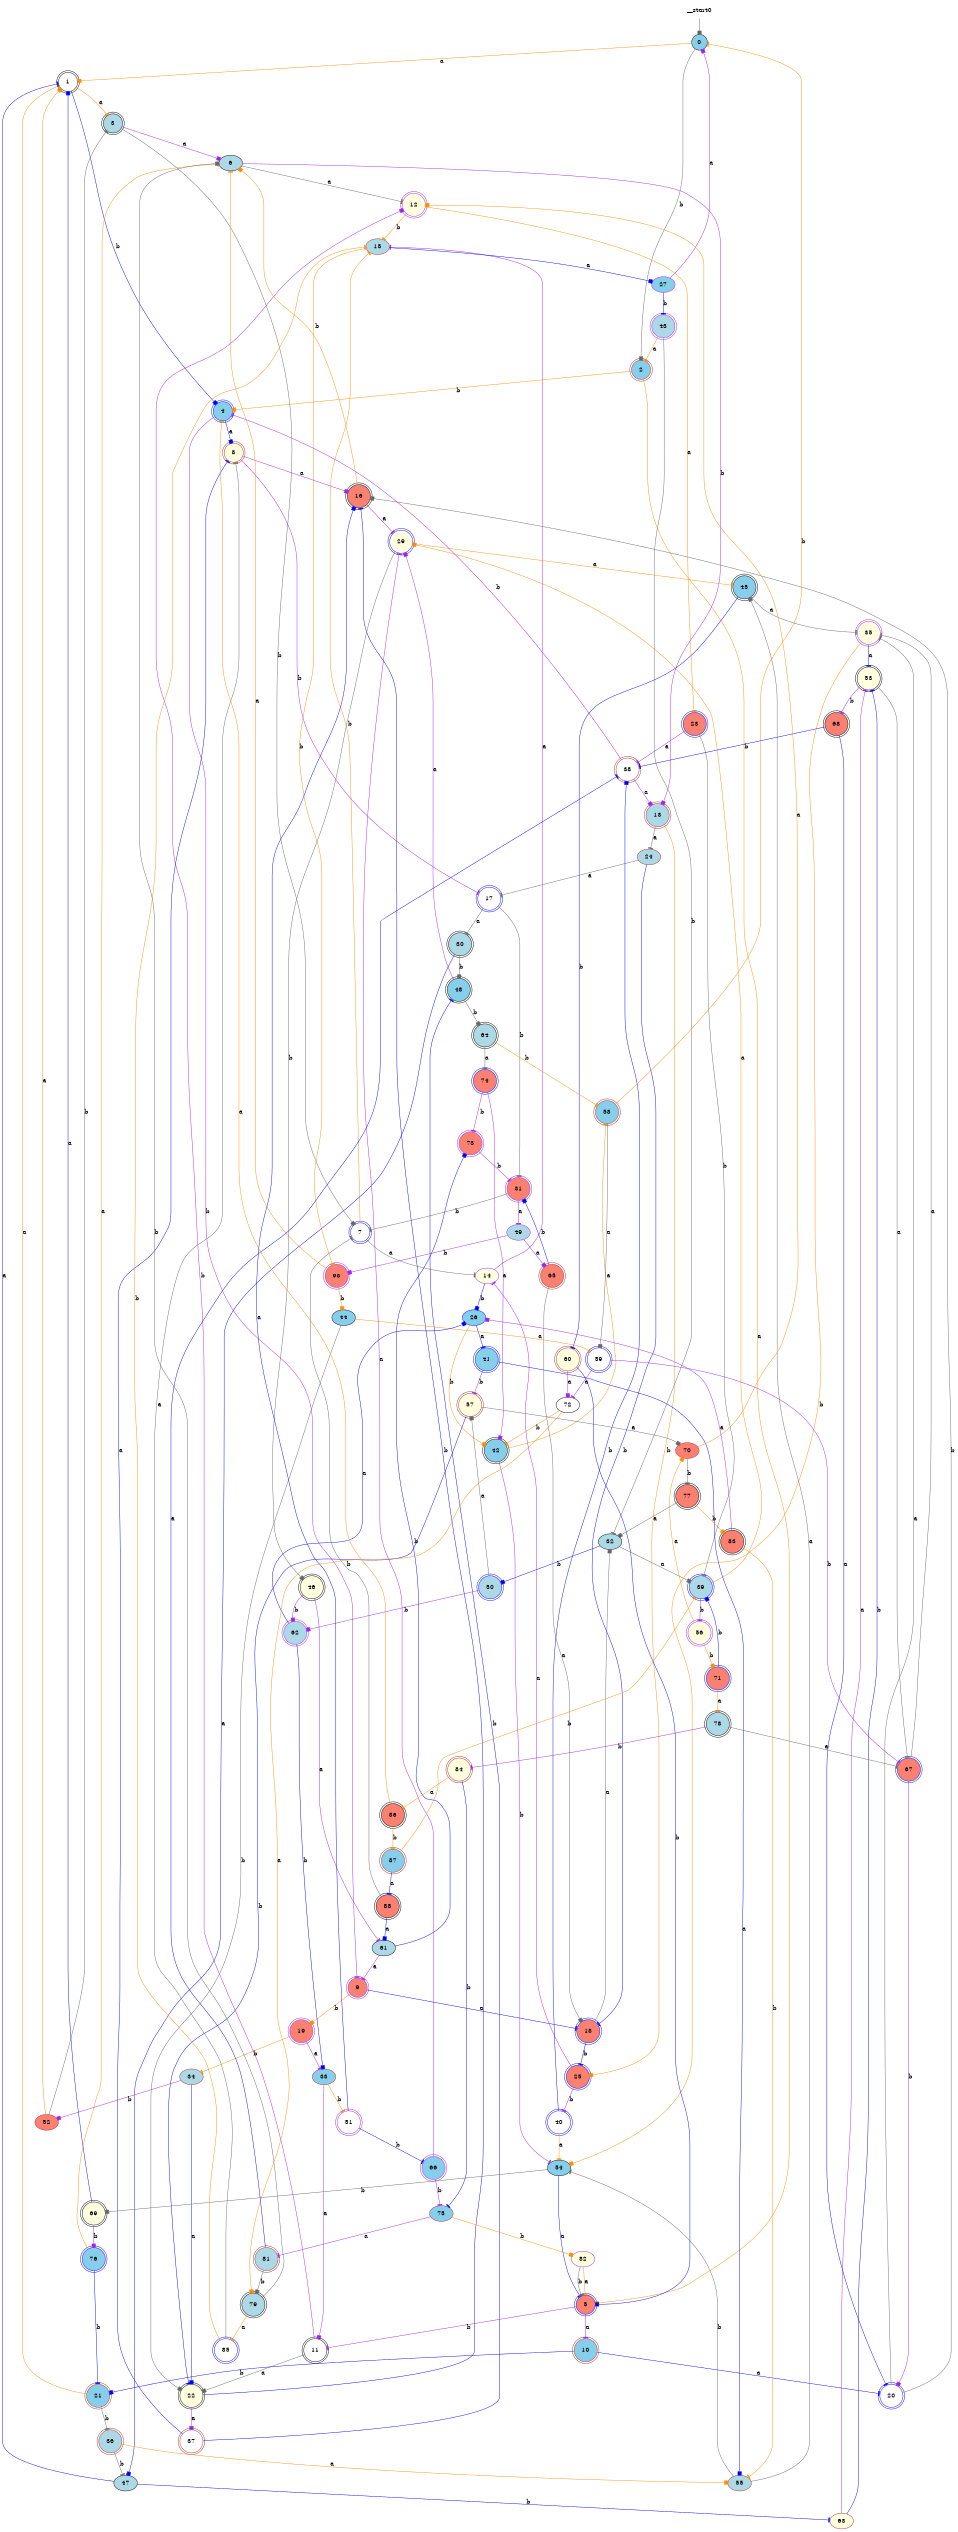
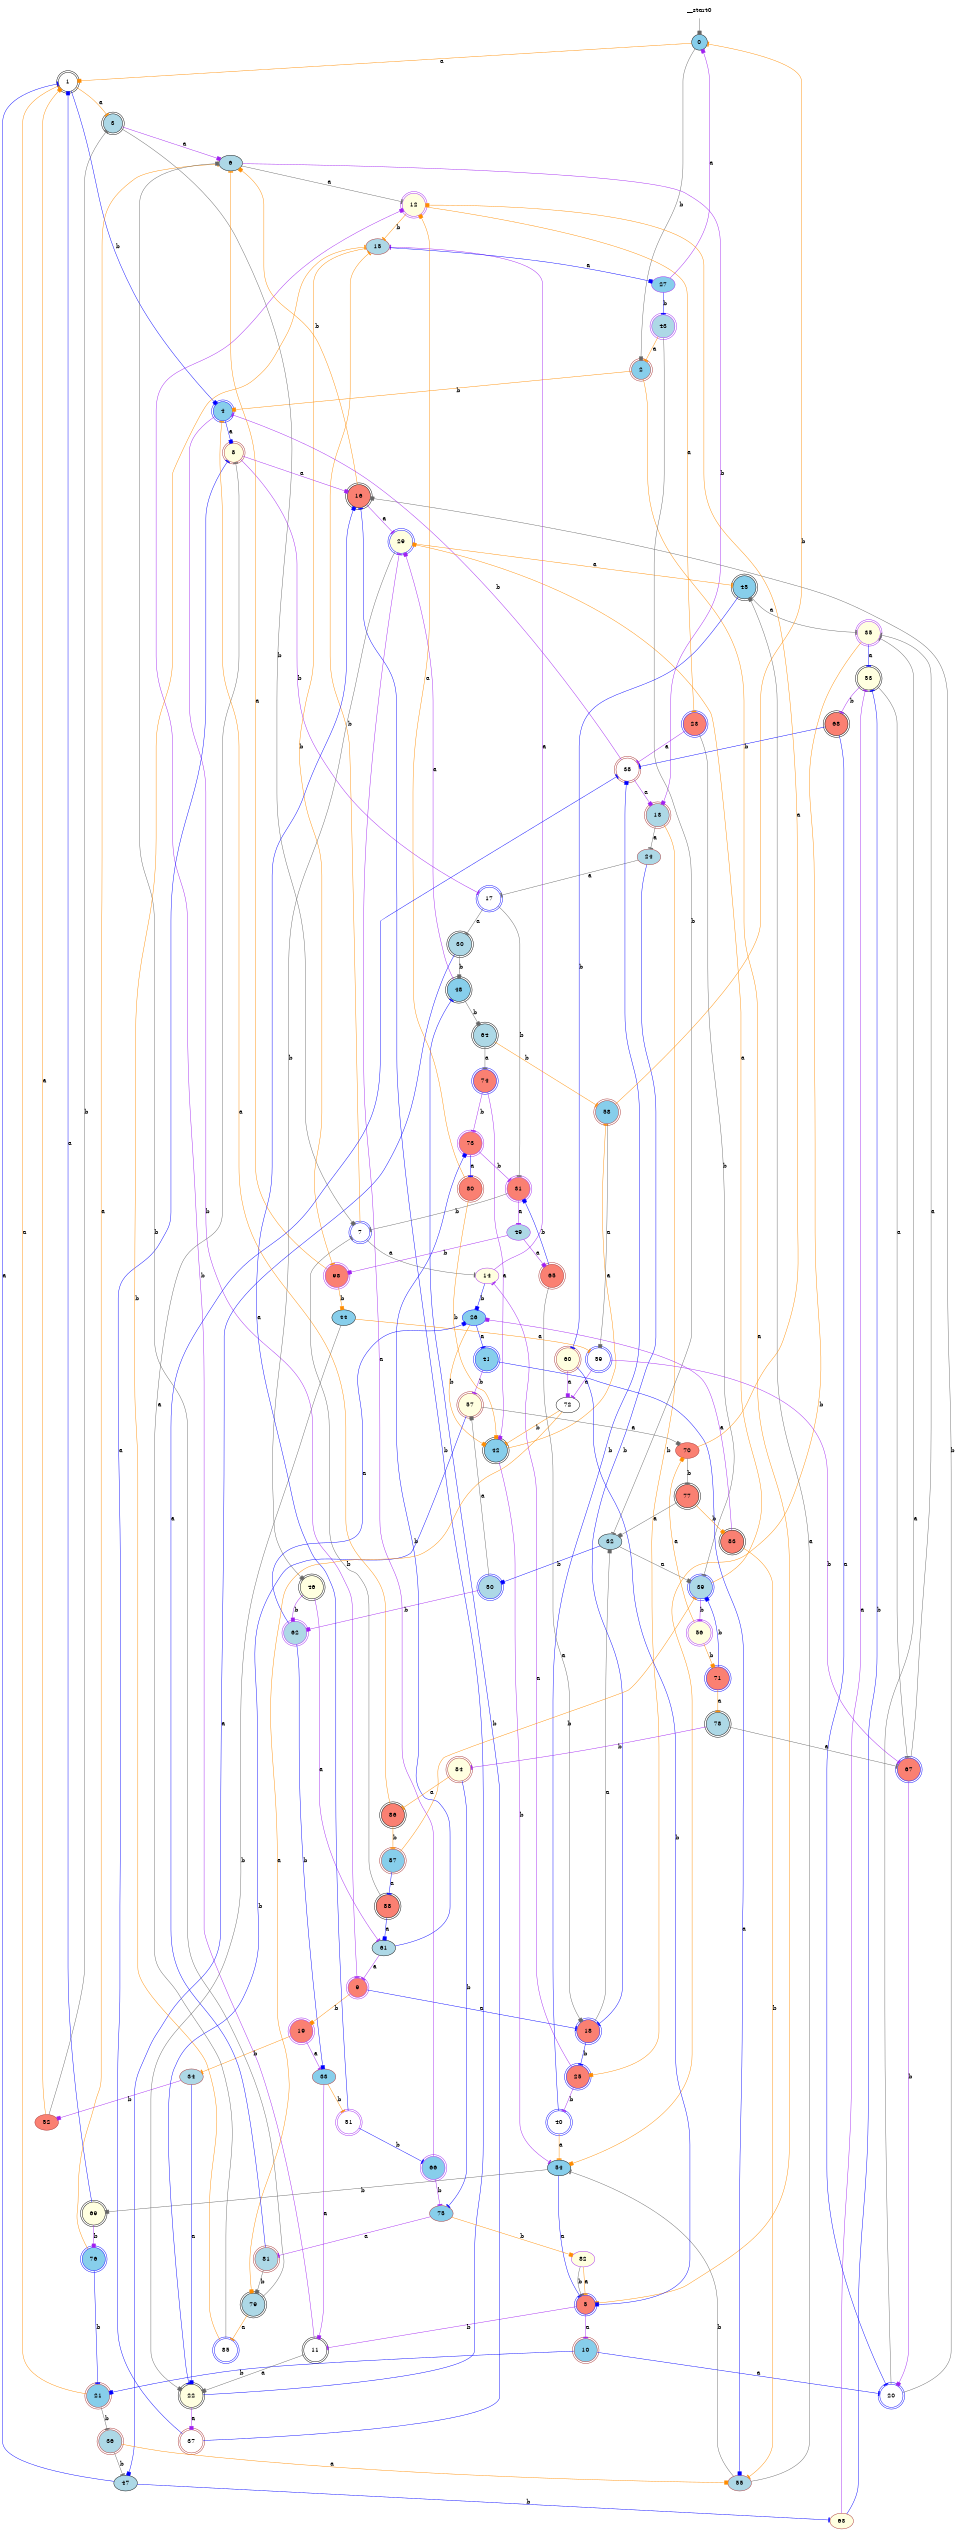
node "80": added
